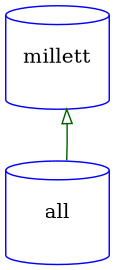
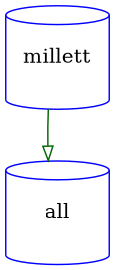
edge "all" -> "millett": reversed
